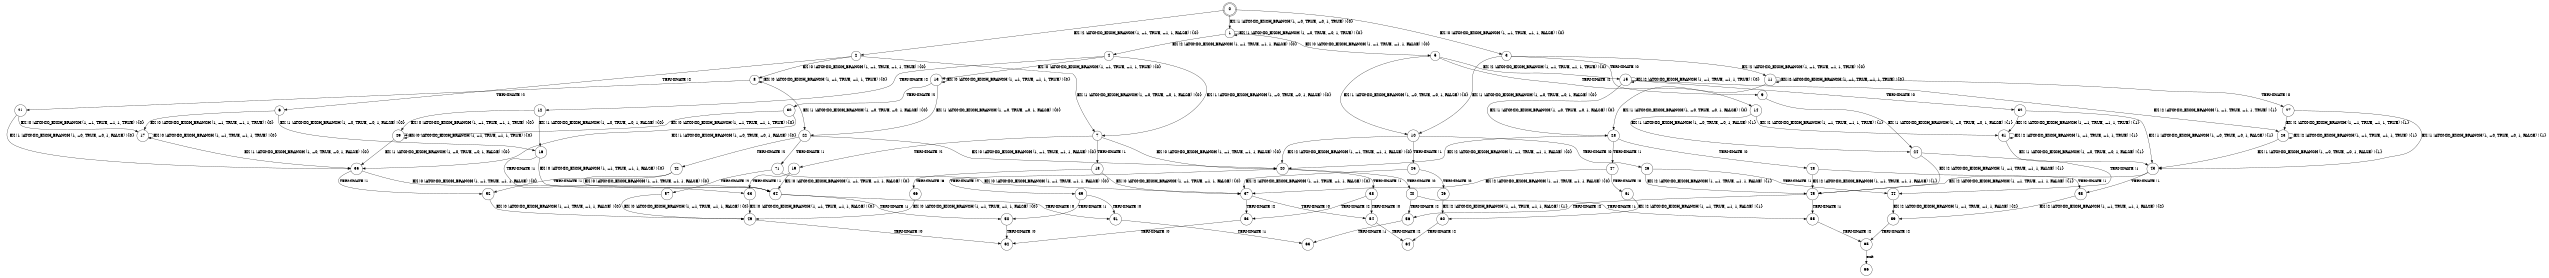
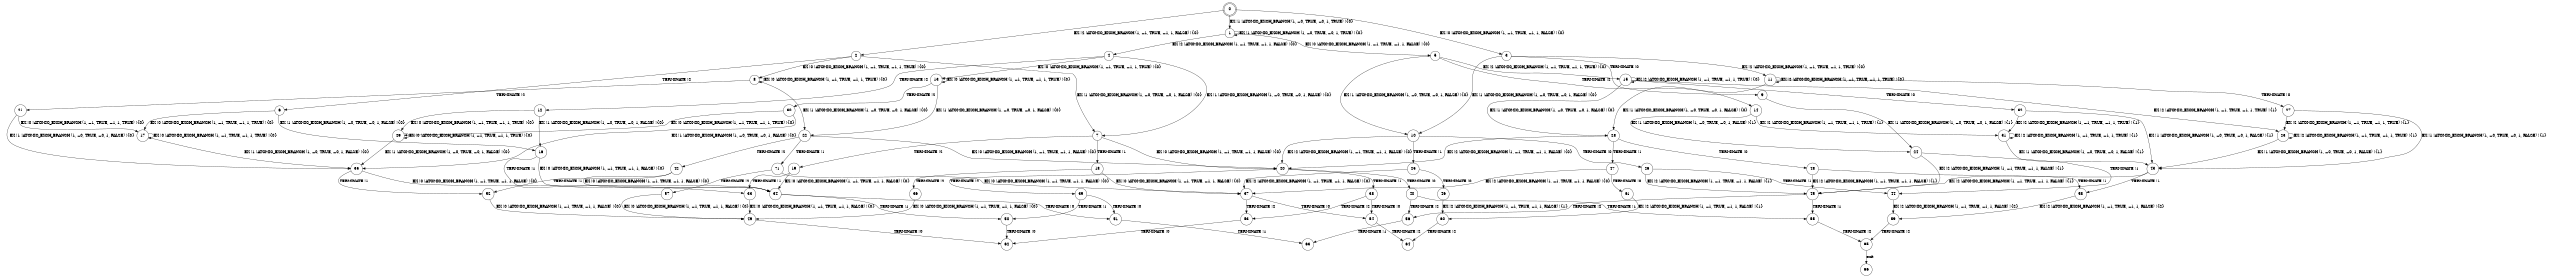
edge "18" -> "36": label "TERMINATE !6" -> "TERMINATE !2"
